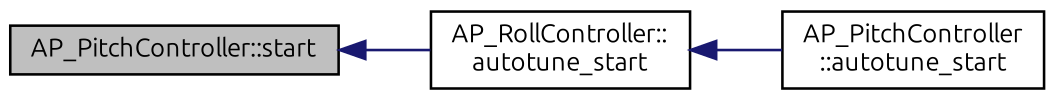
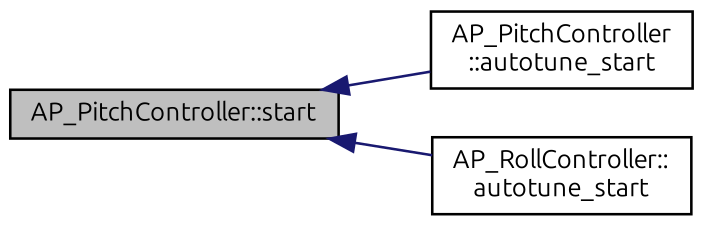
edge "AP_PitchController ::autotune_start" -> "AP_RollController:: autotune_start": now "AP_PitchController ::autotune_start" -> "AP_PitchController::start"
